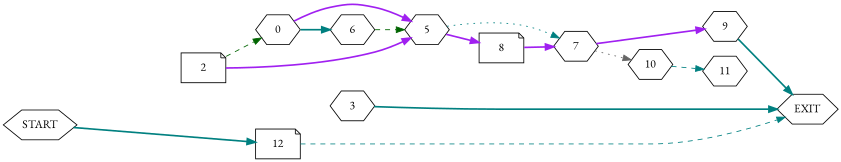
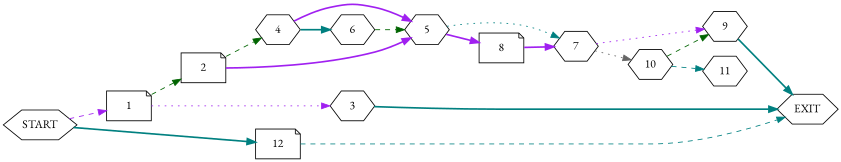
node "0": label "0" -> "4"
edge "7" -> "9": style bold -> dotted
edge "10" -> "9": added
node "1": added
